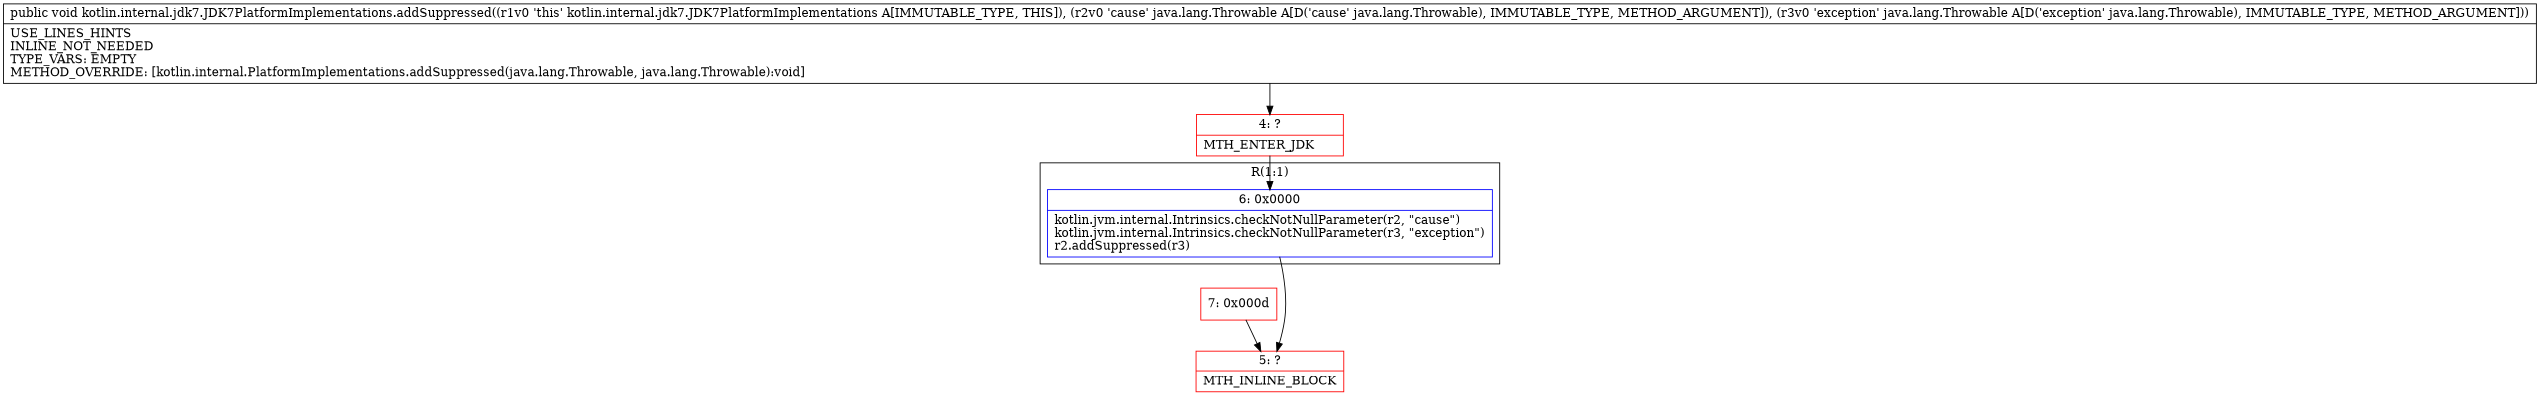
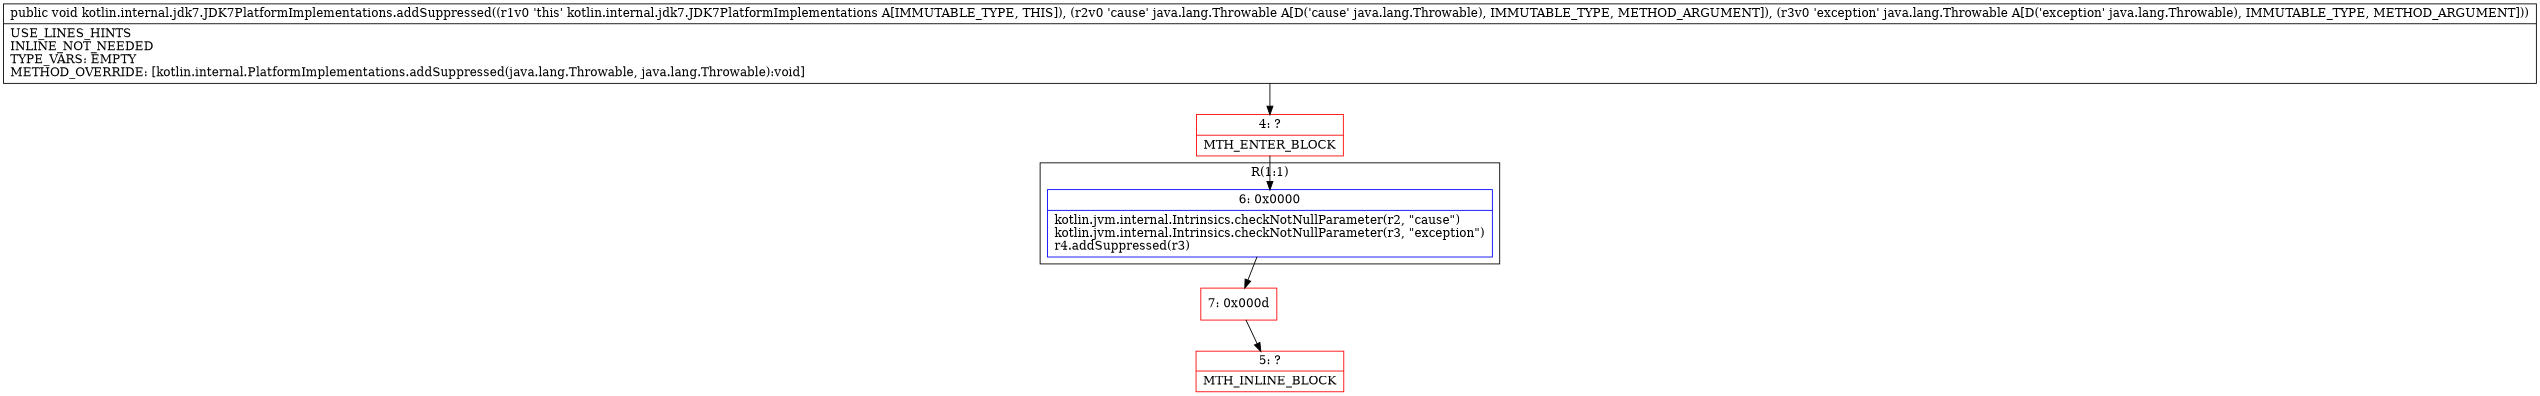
node "4: ?": text "MTH_ENTER_JDK" -> "MTH_ENTER_BLOCK"
node "6: 0x0000": text "r2.addSuppressed(r3)" -> "r4.addSuppressed(r3)"
edge "6: 0x0000" -> "5: ?": now "6: 0x0000" -> "7: 0x000d"
